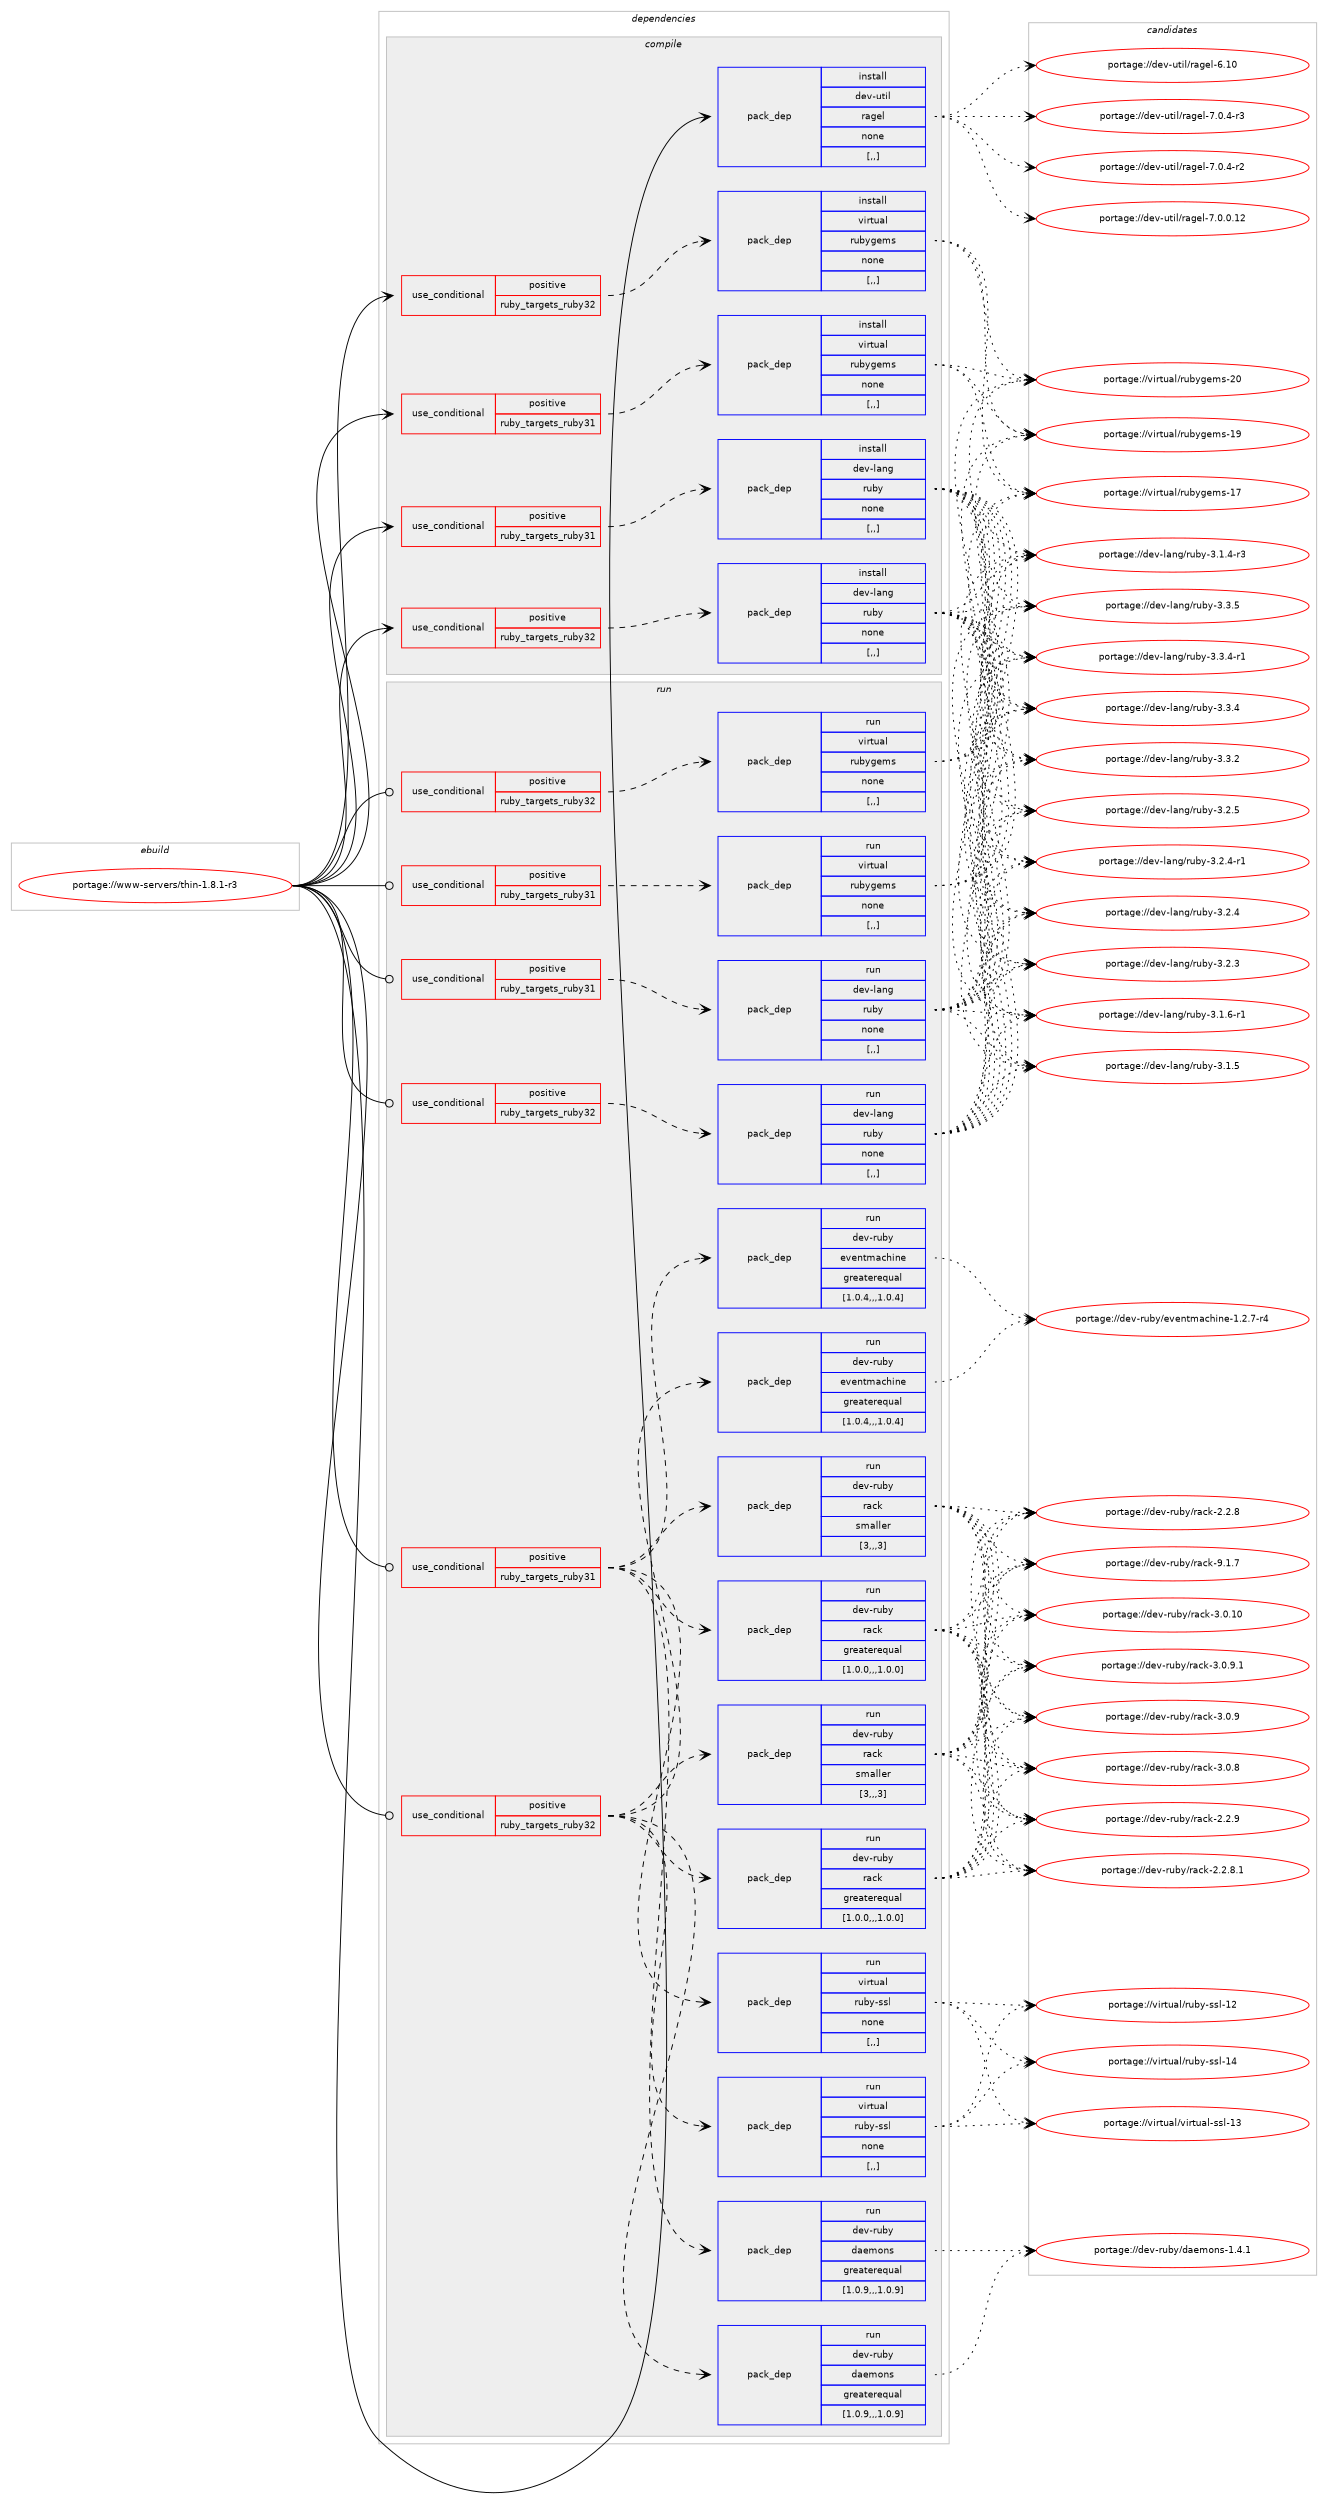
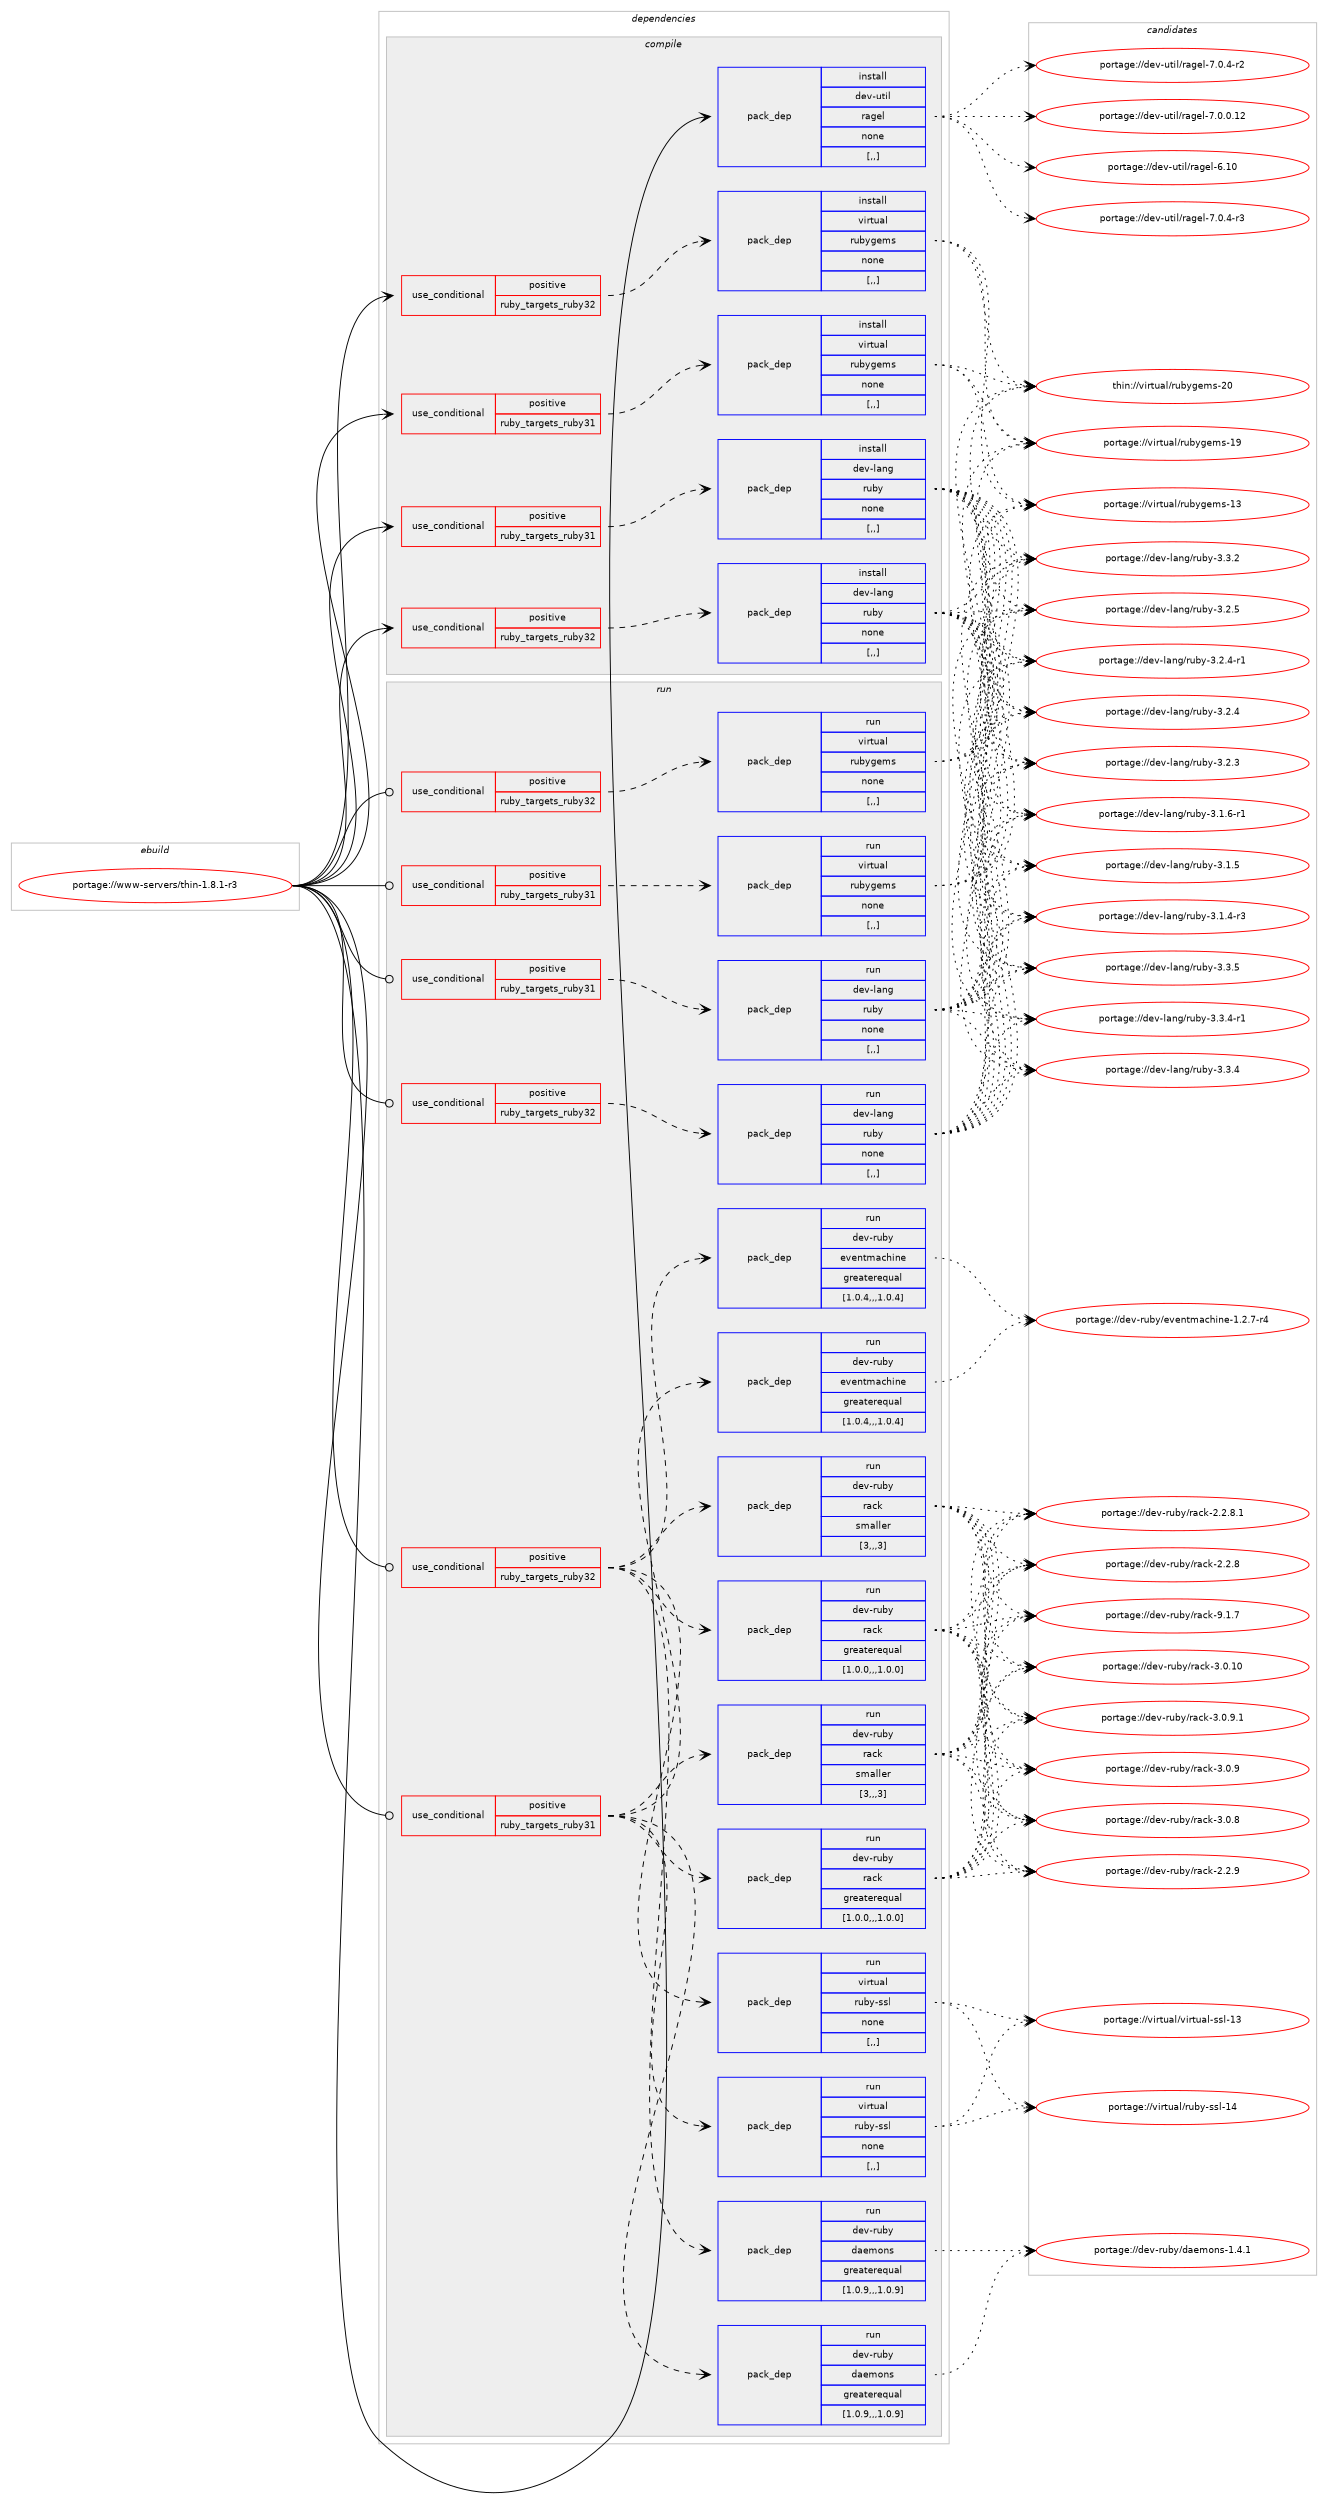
node "portage://virtual/rubygems-20": label "portage://virtual/rubygems-20" -> "thin://virtual/rubygems-20"
node "portage://virtual/rubygems-17": label "portage://virtual/rubygems-17" -> "portage://virtual/rubygems-13"
node "portage://virtual/ruby-ssl-12": removed
